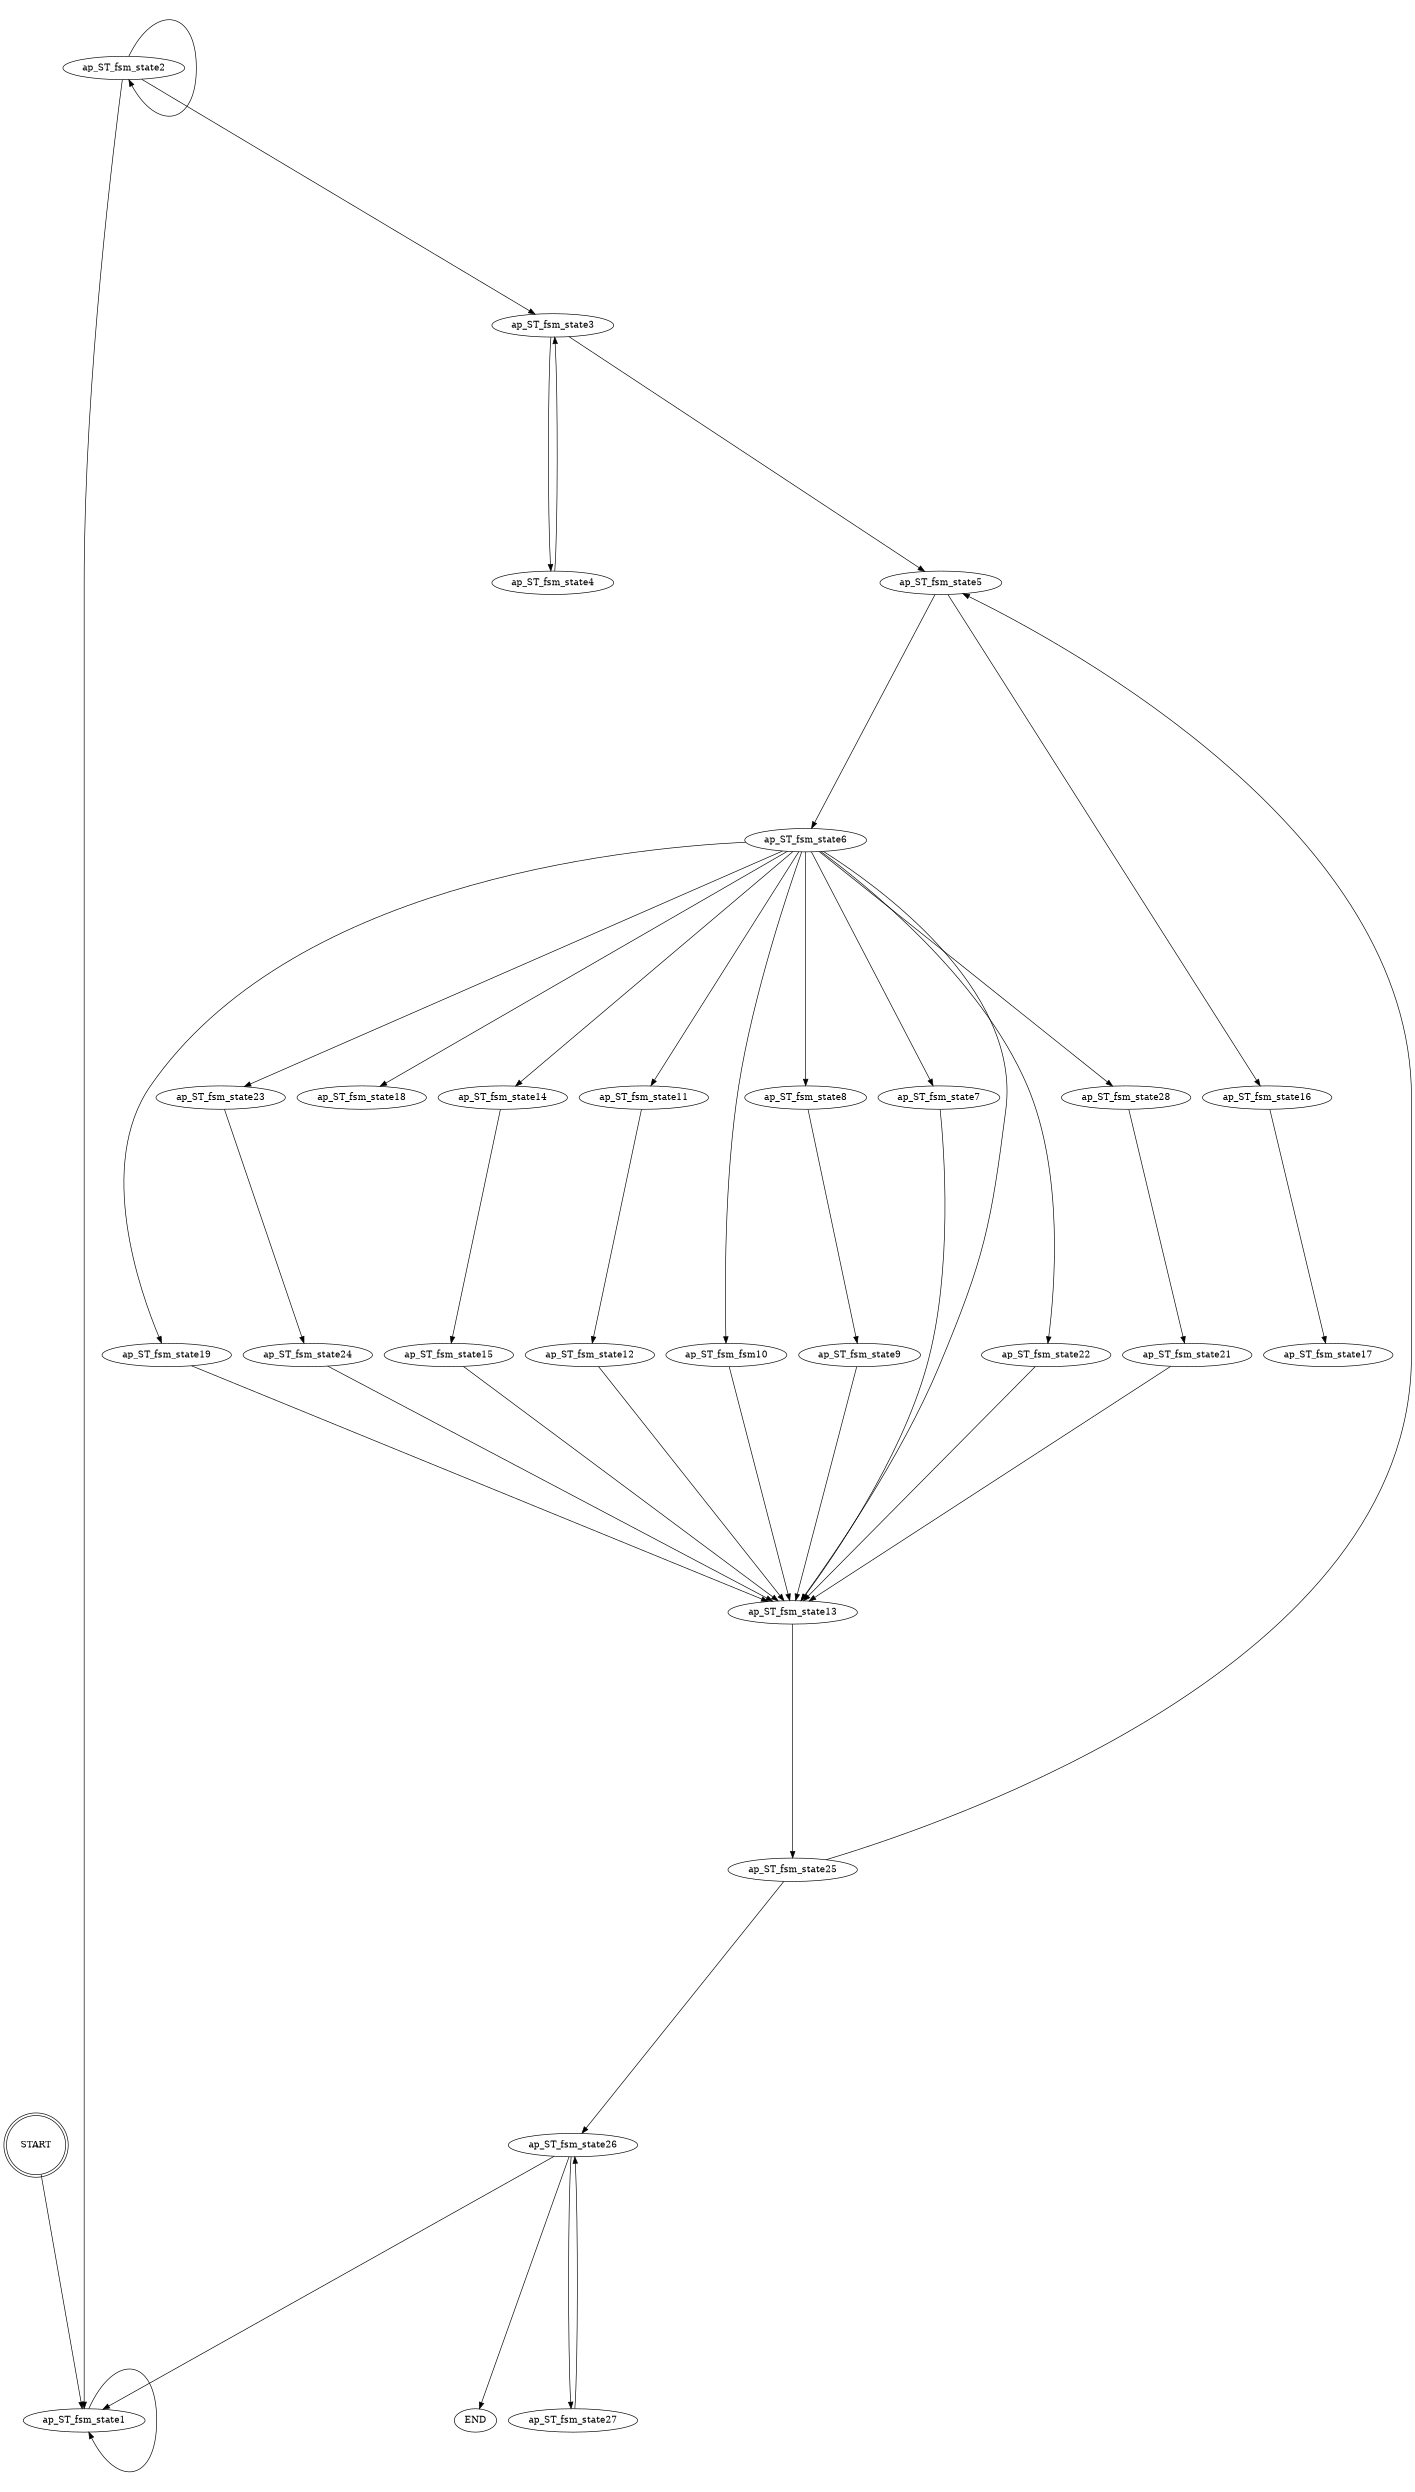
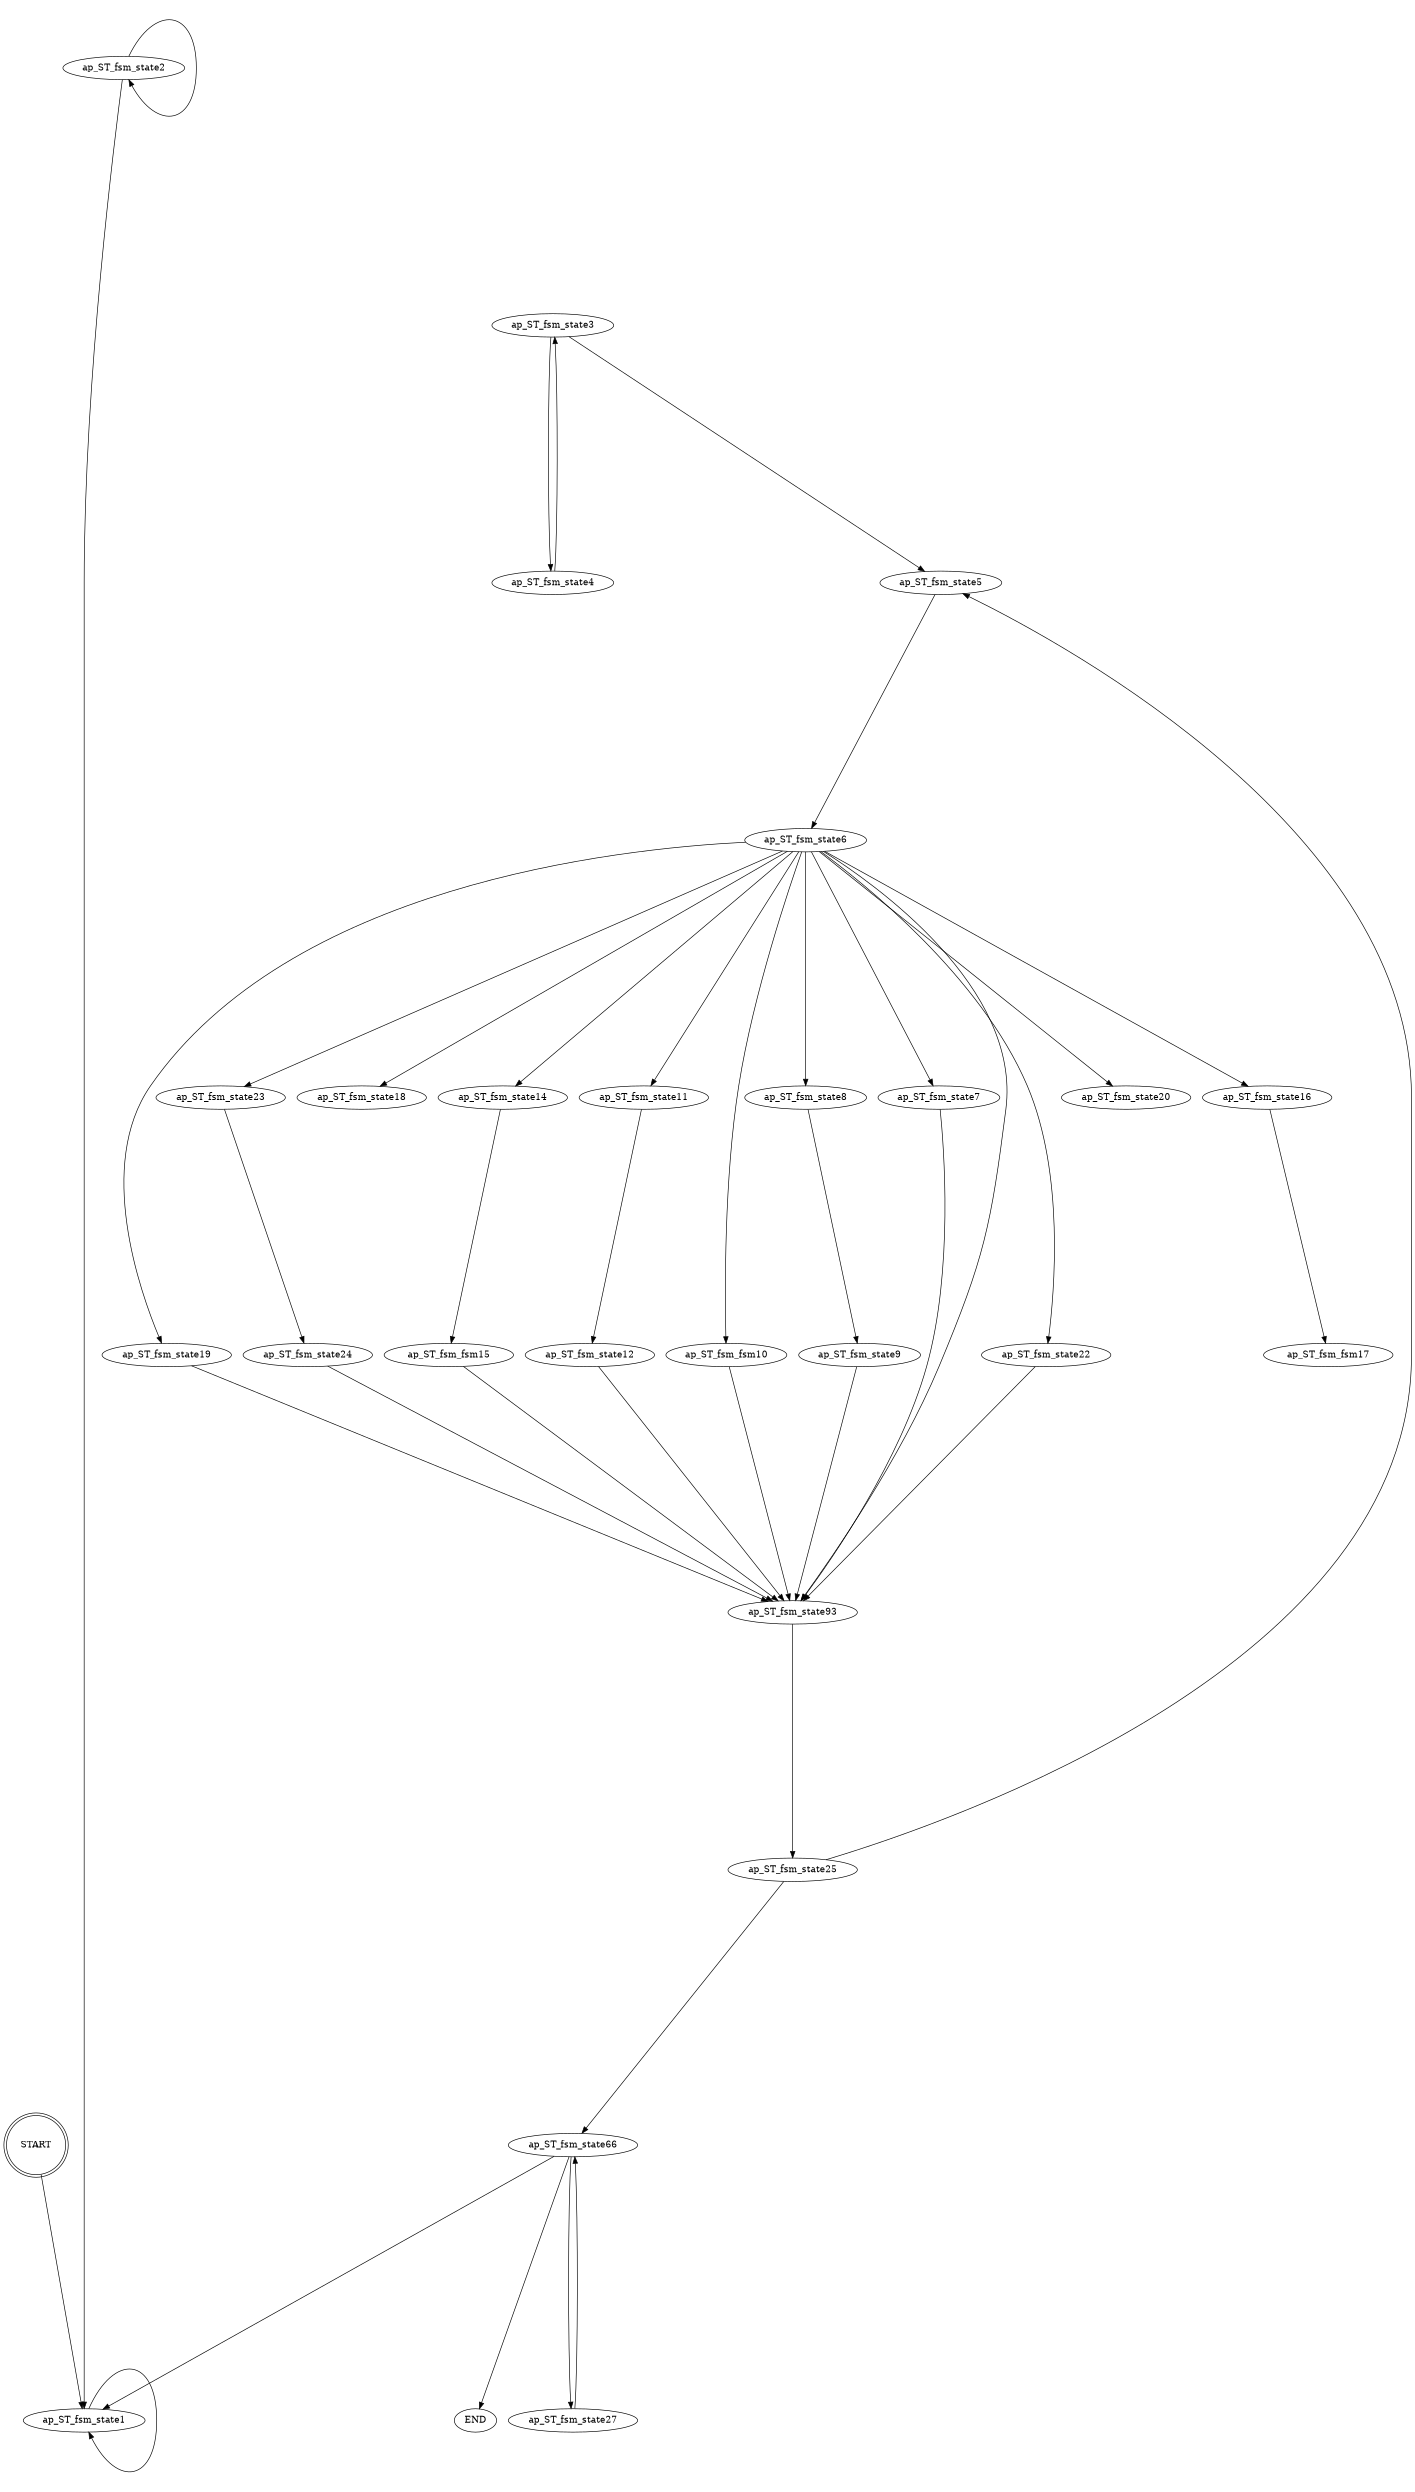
edge "ap_ST_fsm_state2" -> "ap_ST_fsm_state3": removed
edge "ap_ST_fsm_state5" -> "ap_ST_fsm_state16": now "ap_ST_fsm_state6" -> "ap_ST_fsm_state16"
node "ap_ST_fsm_state28": label "ap_ST_fsm_state28" -> "ap_ST_fsm_state20"
node "ap_ST_fsm_state15": label "ap_ST_fsm_state15" -> "ap_ST_fsm_fsm15"
node "ap_ST_fsm_state21": removed
node "ap_ST_fsm_state17": label "ap_ST_fsm_state17" -> "ap_ST_fsm_fsm17"
node "ap_ST_fsm_state13": label "ap_ST_fsm_state13" -> "ap_ST_fsm_state93"
node "ap_ST_fsm_state26": label "ap_ST_fsm_state26" -> "ap_ST_fsm_state66"
